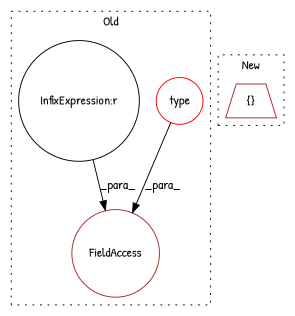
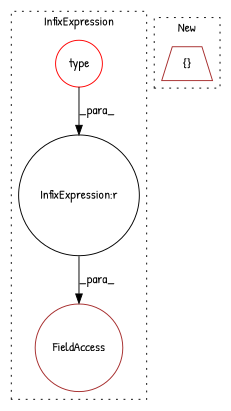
cluster "Old": label "Old" -> "InfixExpression"
edge "type" -> "FieldAccess": now "type" -> "InfixExpression:r"
